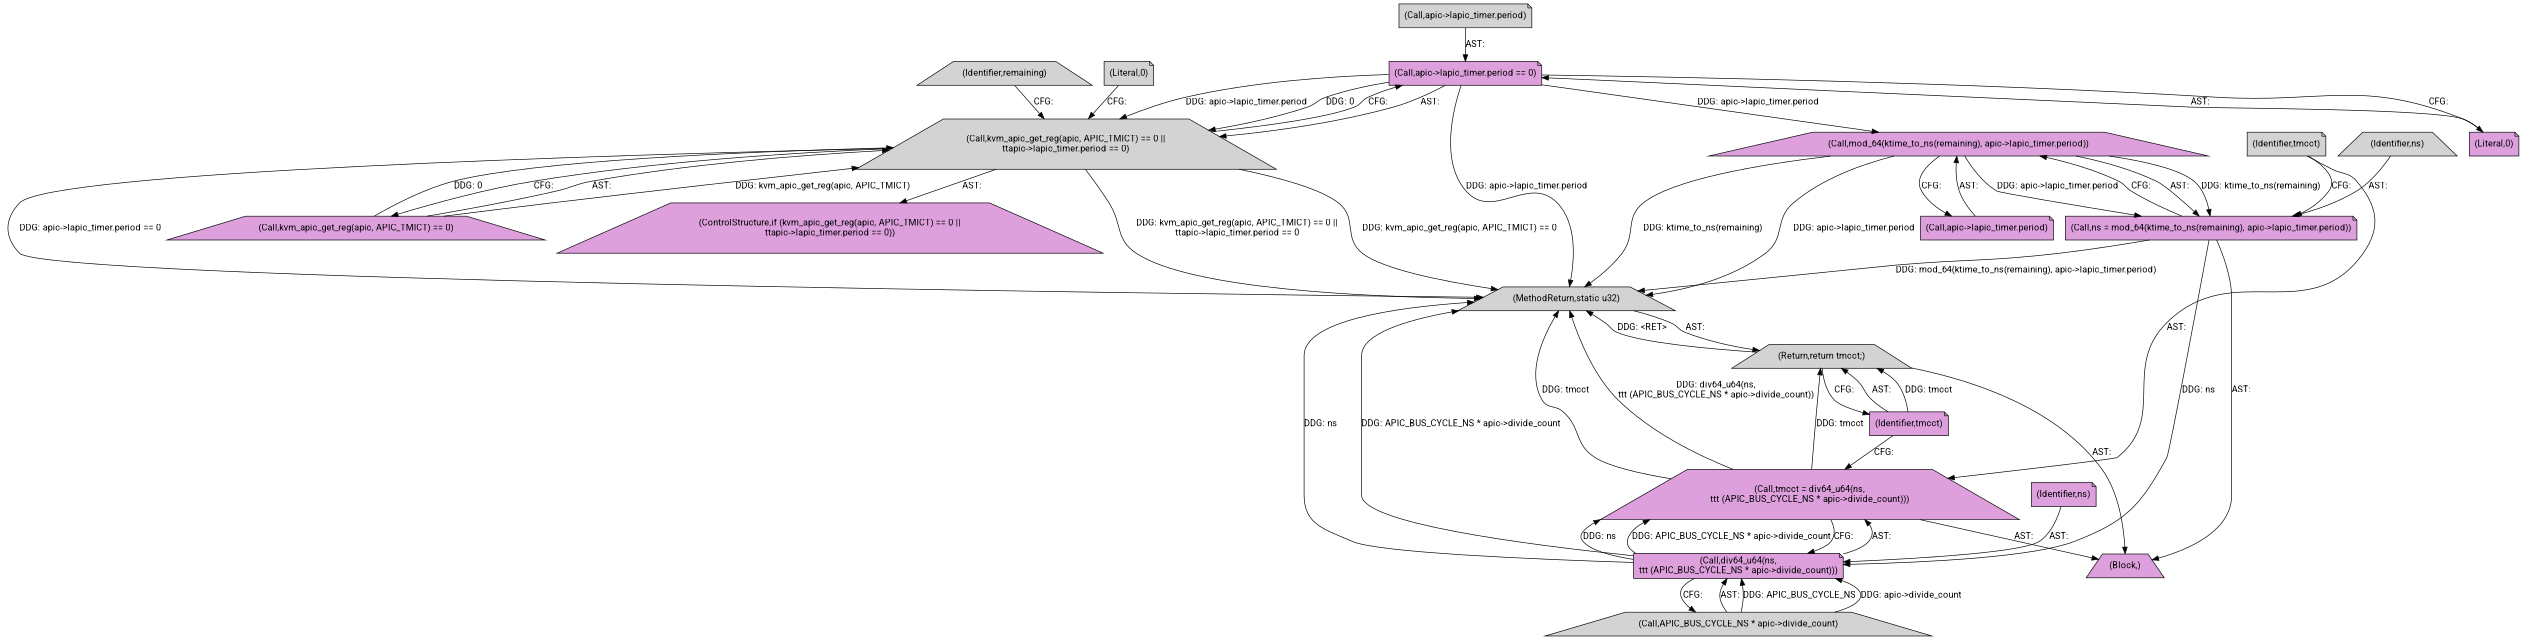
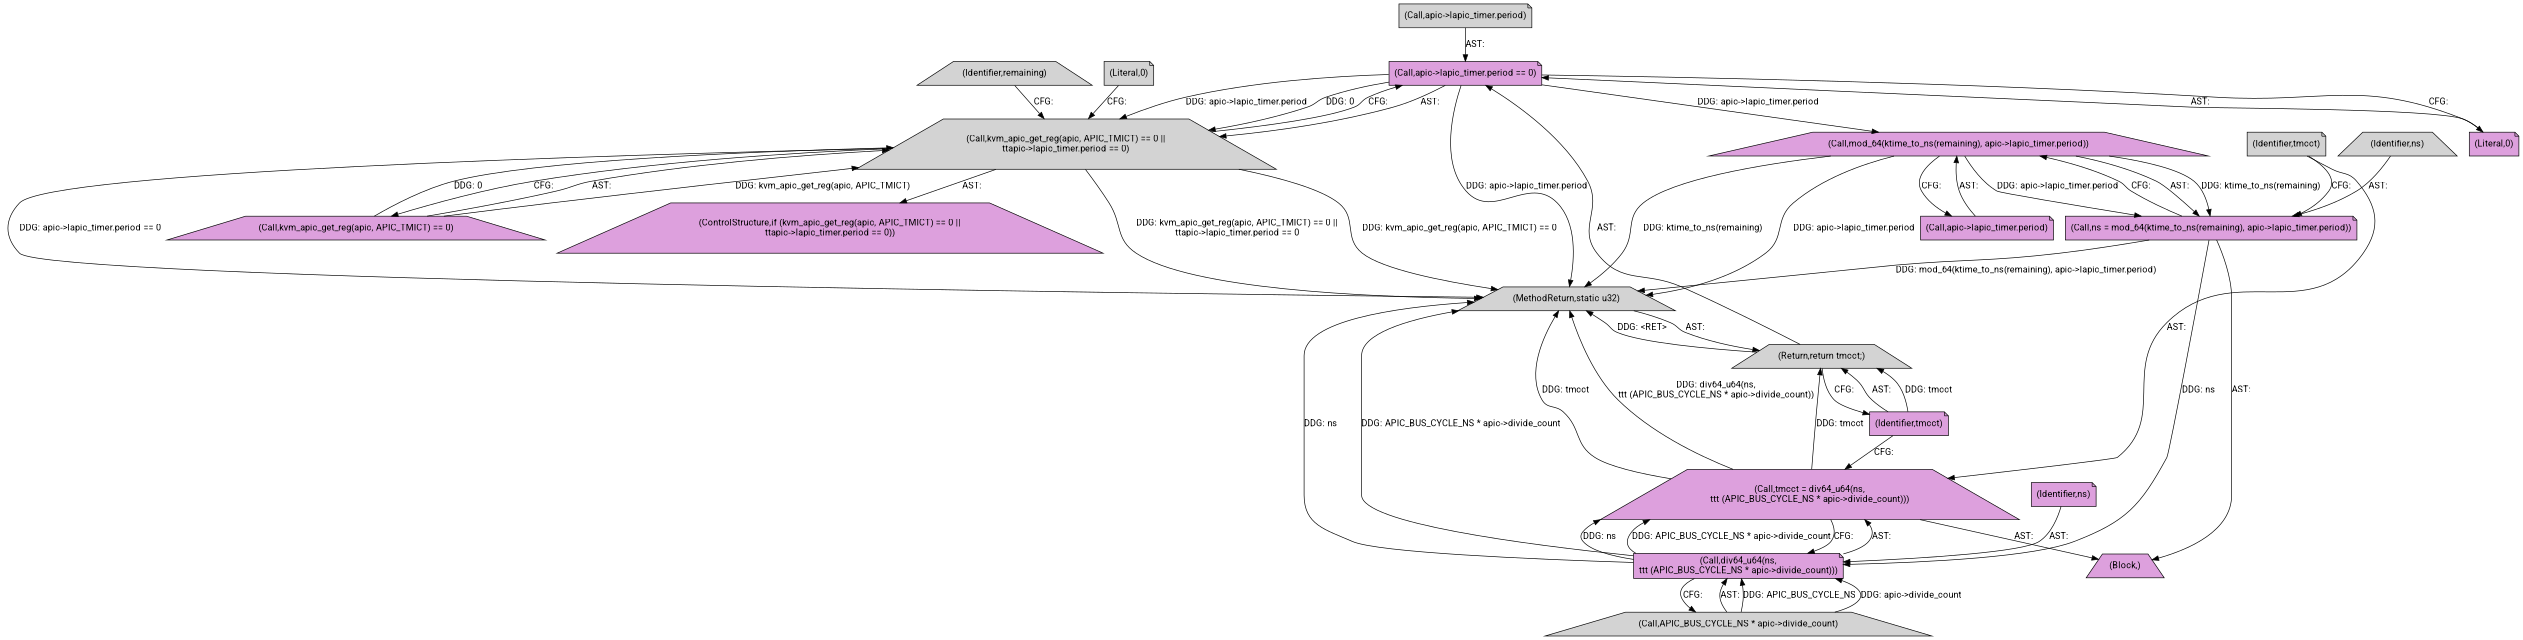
edge "(Return,return tmcct;)" -> "(Block,)": now "(Return,return tmcct;)" -> "(Call,apic->lapic_timer.period == 0)"
